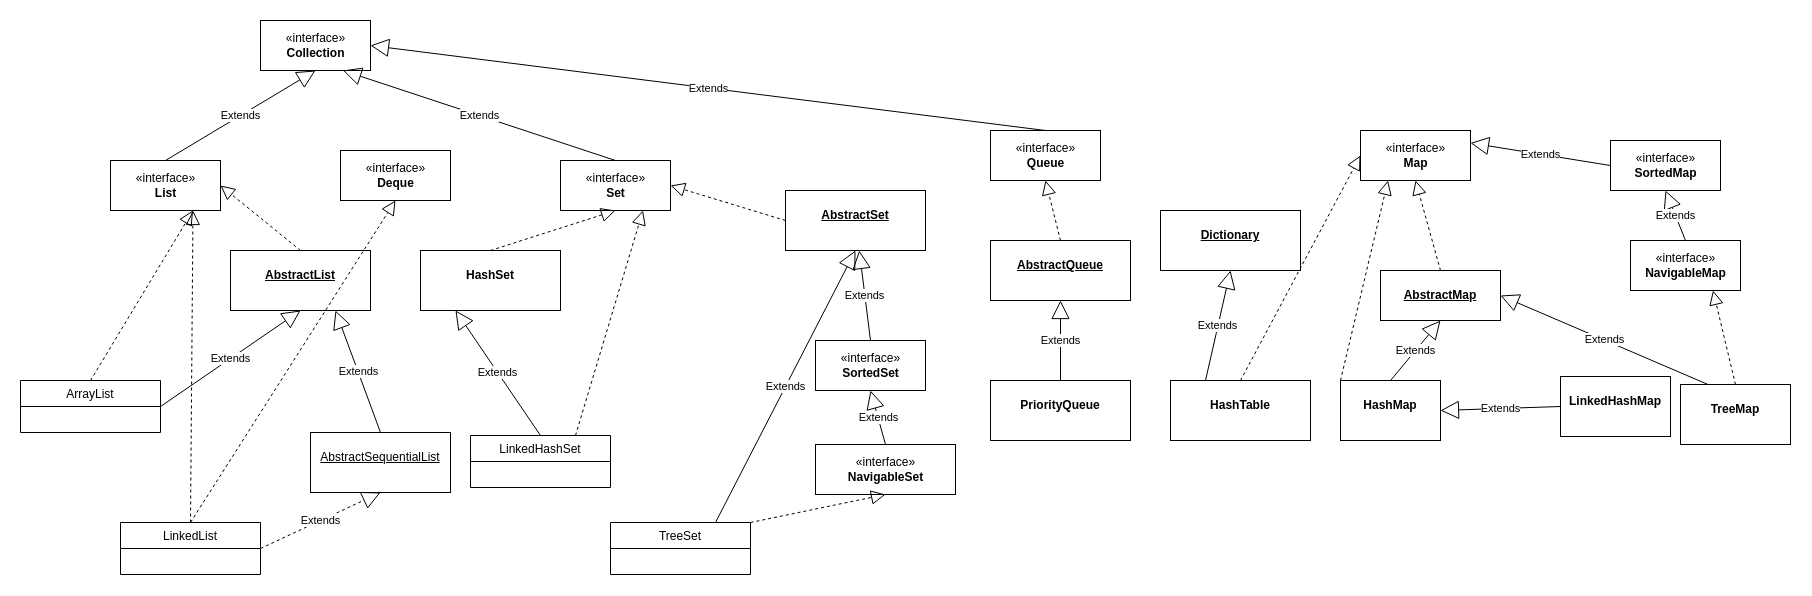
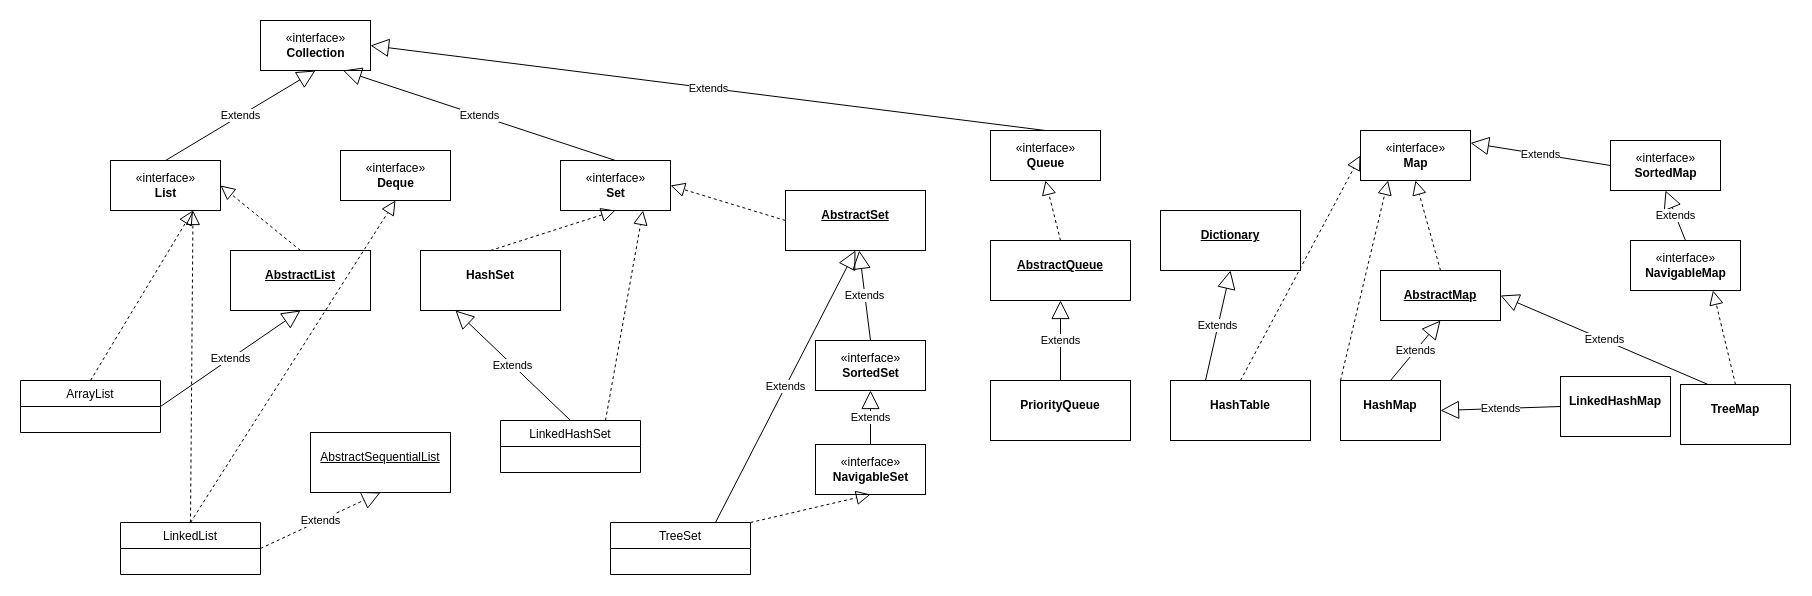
edge "AbstractSequentialList" -> "AbstractList": removed, label "Extends"
node "LinkedHashSet": moved (541, 462) -> (571, 447)
node "«interface» NavigableSet": size 140x50 -> 110x50
